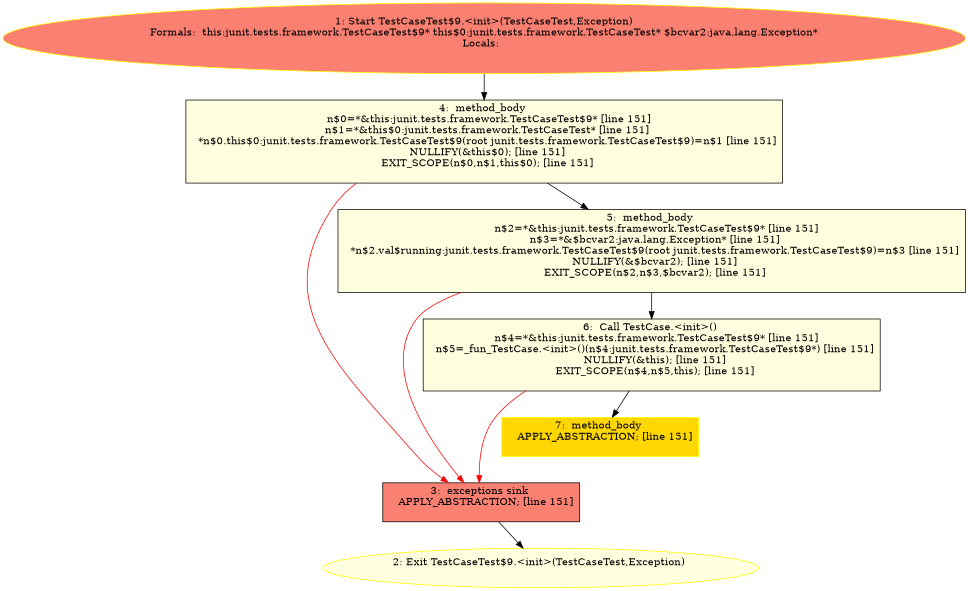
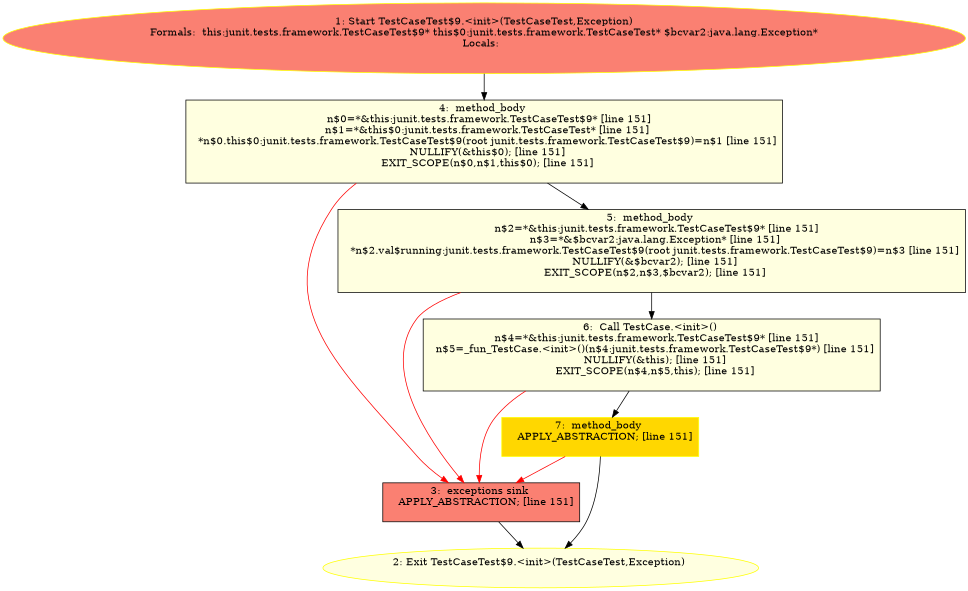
edge "7:  method_body APPLY_ABSTRACTION; [line 151]" -> "3:  exceptions sink APPLY_ABSTRACTION; [line 151]": added
edge "7:  method_body APPLY_ABSTRACTION; [line 151]" -> "2: Exit TestCaseTest$9.<init>(TestCaseTest,Exception)": added
